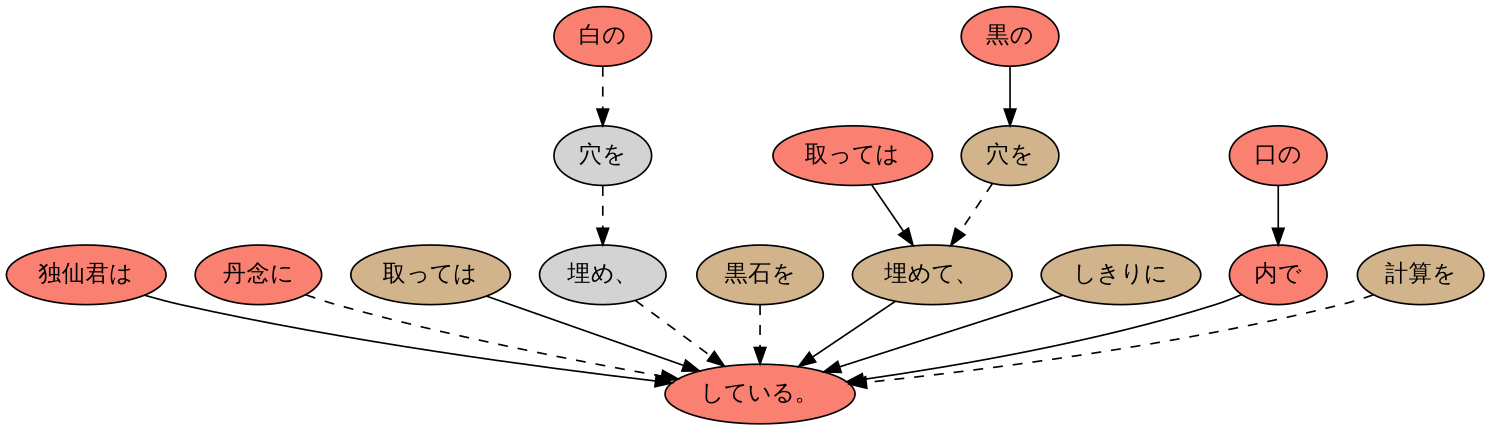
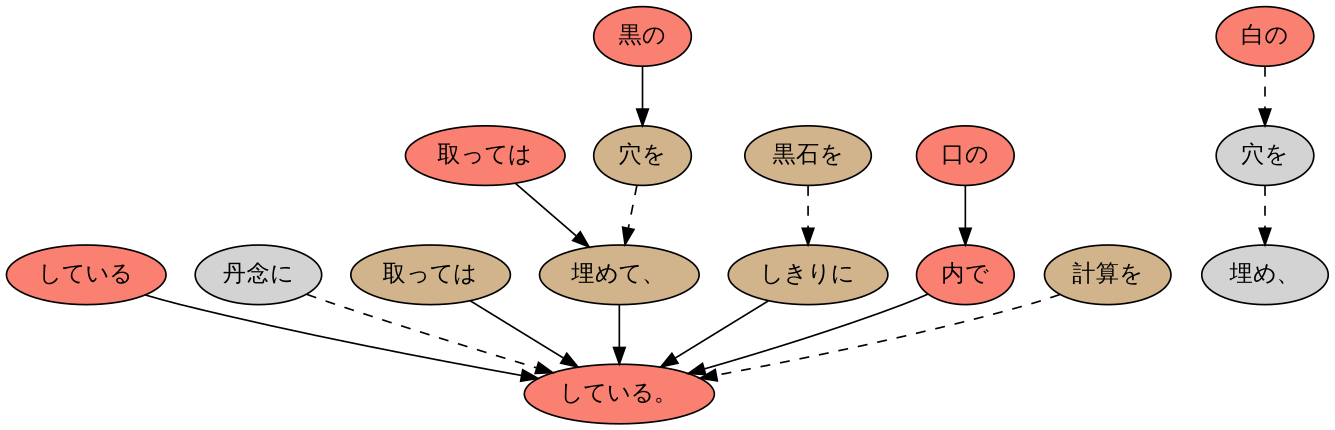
node "独仙君は": label "独仙君は" -> "している"
node "丹念に": fillcolor salmon -> lightgrey
edge "黒石を" -> "している。": now "黒石を" -> "しきりに"
edge "埋め、" -> "している。": removed
